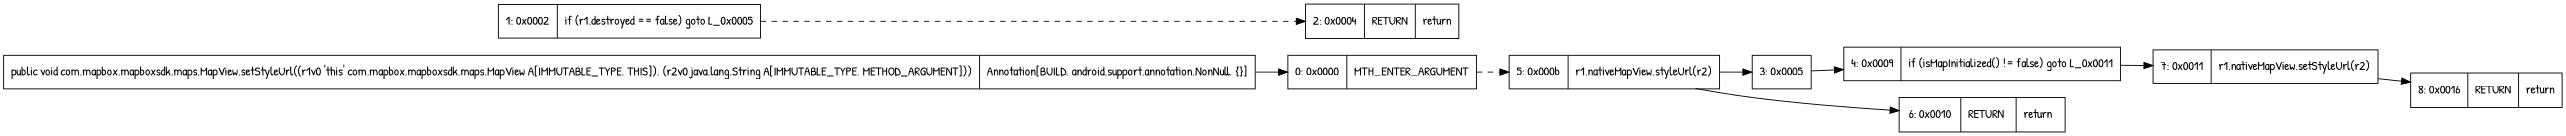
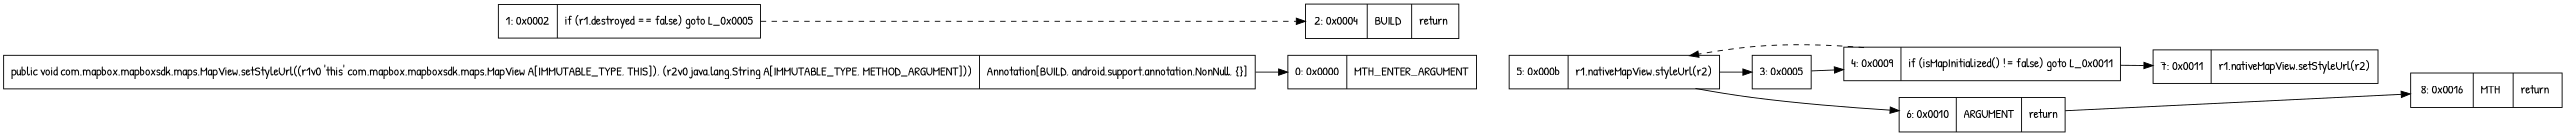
node "2: 0x0004": text "RETURN" -> "BUILD"
edge "0: 0x0000" -> "5: 0x000b": now "4: 0x0009" -> "5: 0x000b"
edge "7: 0x0011" -> "8: 0x0016": now "6: 0x0010" -> "8: 0x0016"
node "8: 0x0016": text "RETURN" -> "MTH"
node "6: 0x0010": text "RETURN" -> "ARGUMENT"
